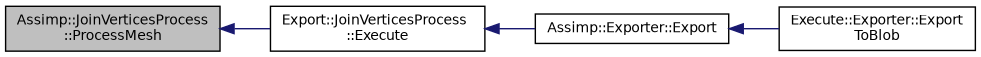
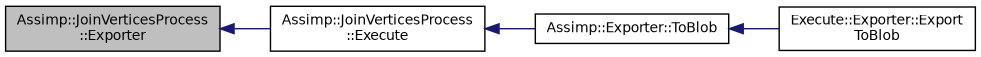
node "Assimp::JoinVerticesProcess ::ProcessMesh": label "Assimp::JoinVerticesProcess ::ProcessMesh" -> "Assimp::JoinVerticesProcess ::Exporter"
node "Export::JoinVerticesProcess ::Execute": label "Export::JoinVerticesProcess ::Execute" -> "Assimp::JoinVerticesProcess ::Execute"
node "Assimp::Exporter::Export": label "Assimp::Exporter::Export" -> "Assimp::Exporter::ToBlob"
